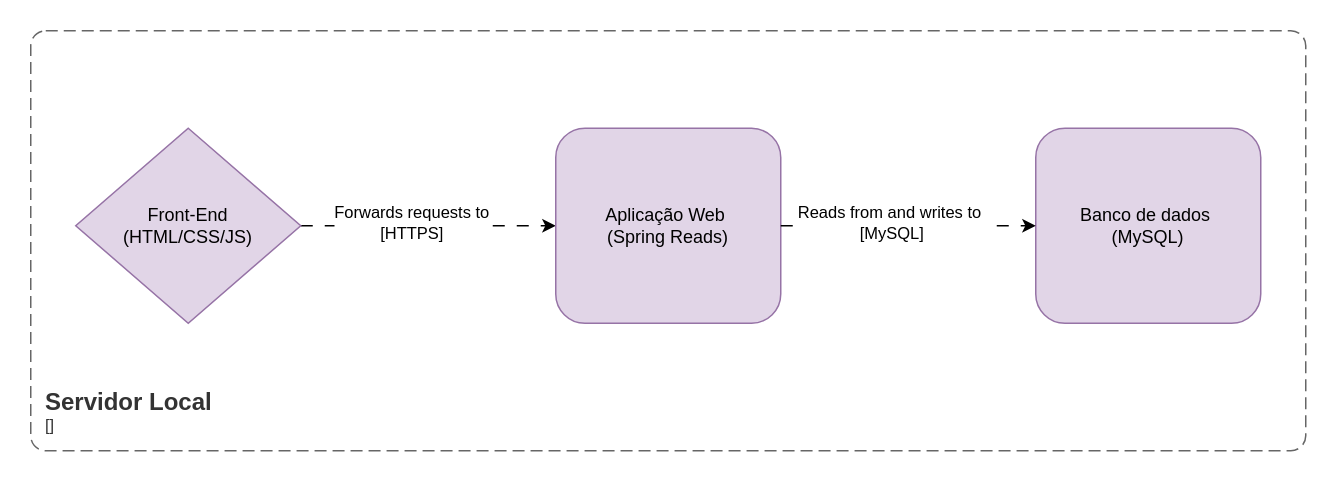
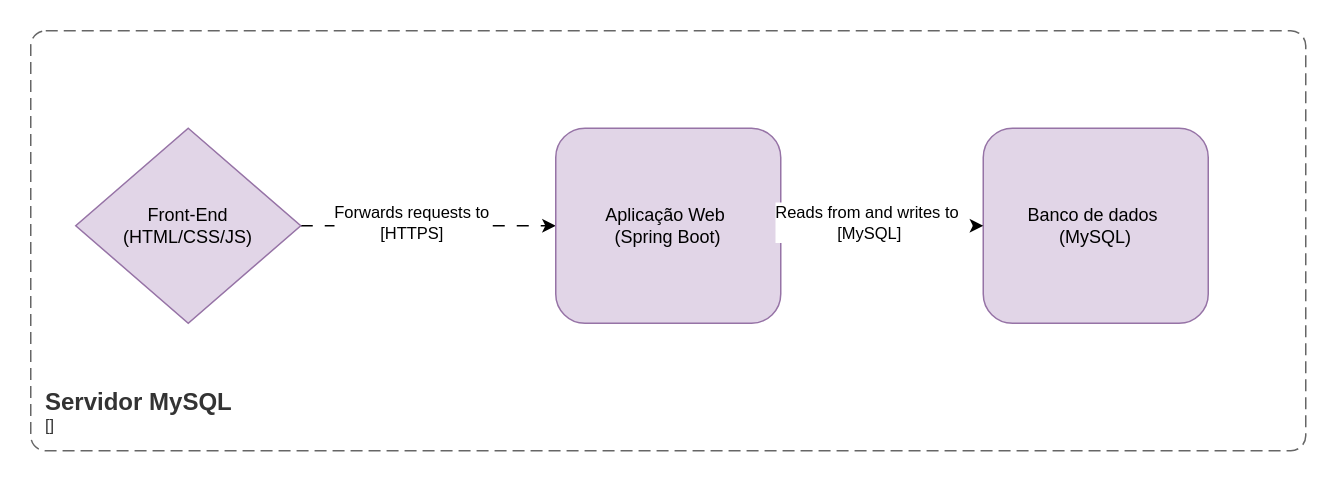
node "Aplicação Web (Spring Reads)": label "Aplicação Web (Spring Reads)" -> "Aplicação Web (Spring Boot)"
node "Banco de dados (MySQL)": moved (1148, 226) -> (1096, 226)
node "Servidor Local []": label "Servidor Local []" -> "Servidor MySQL []"
